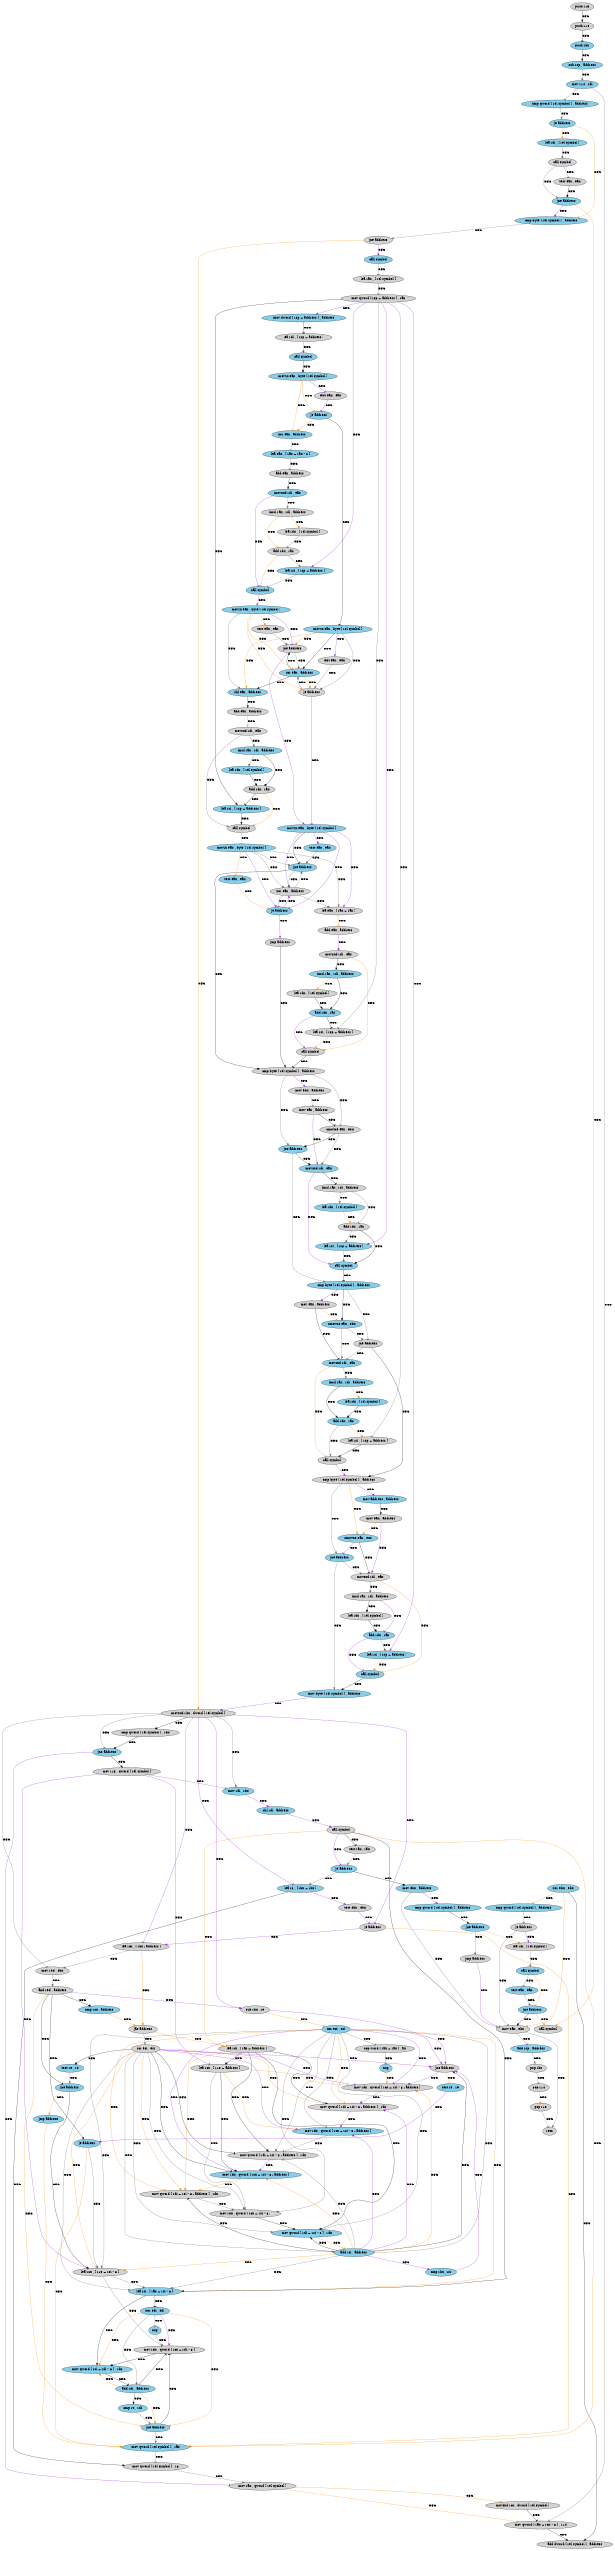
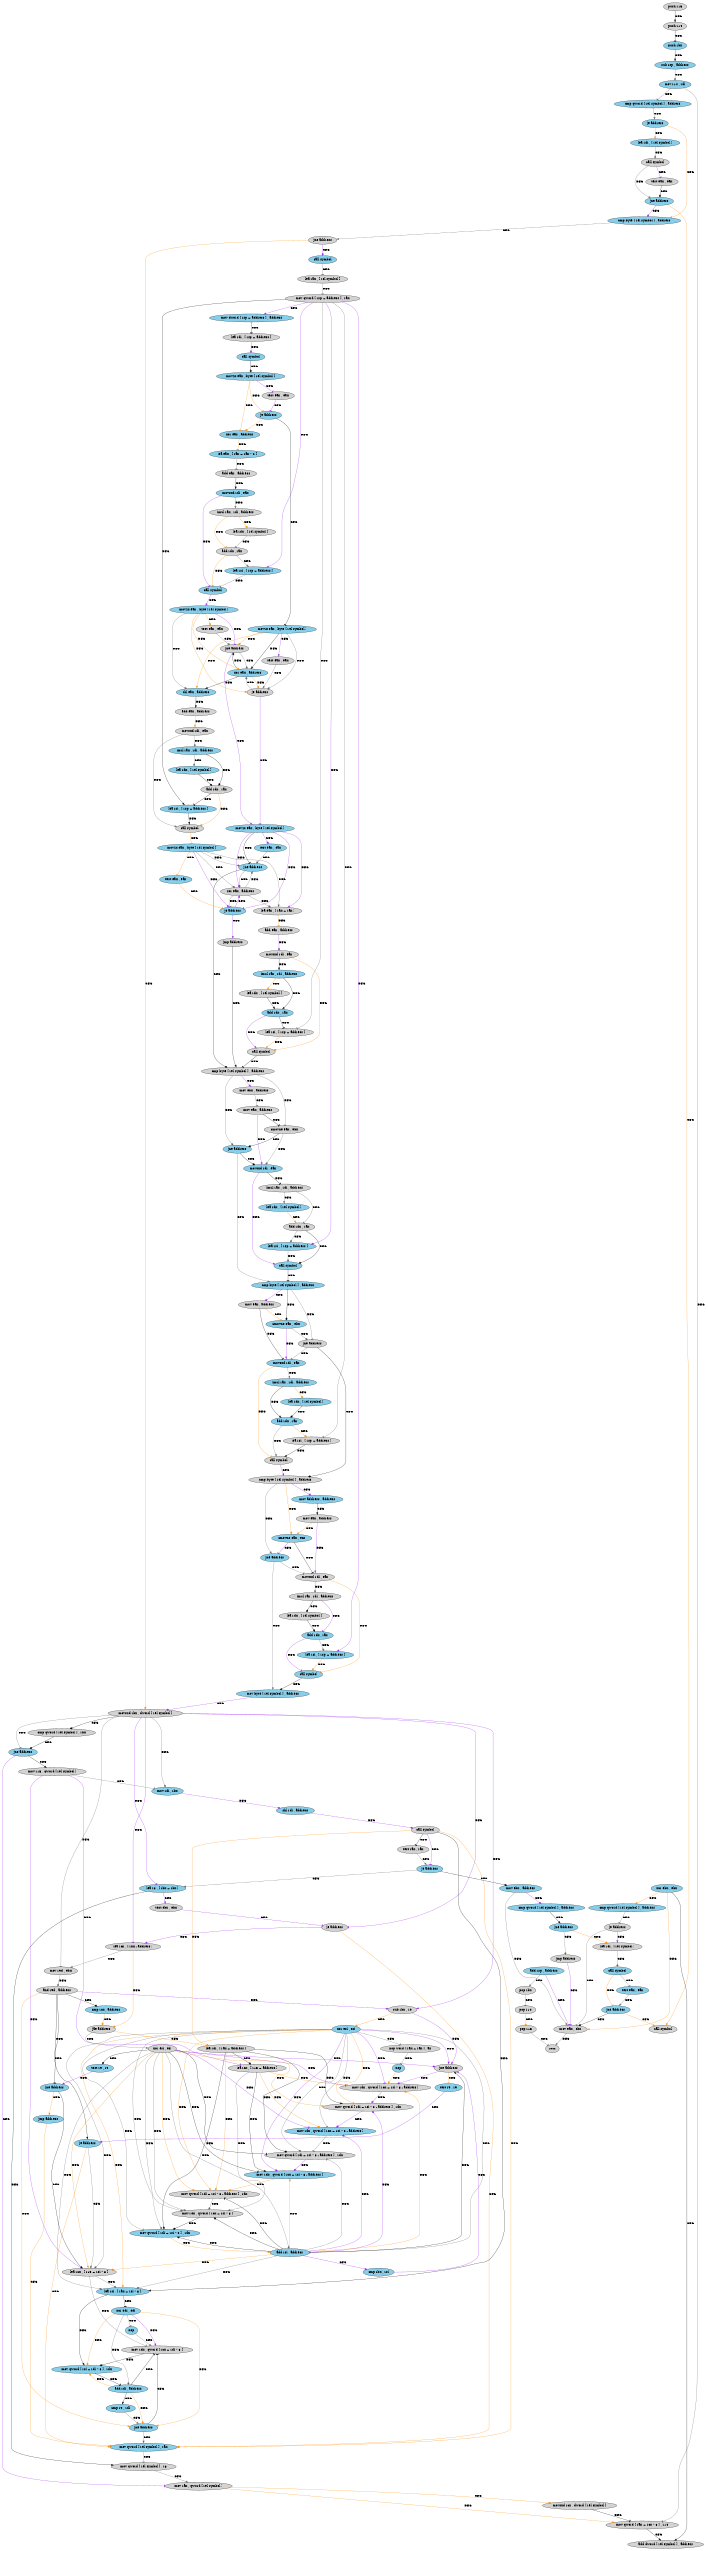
edge "mov eax , ebx" -> "add rsp , address": reversed
edge "add rsi , address" -> "mov rdx , qword [ rcx + rsi * 8 ]": added, label "DFG"
